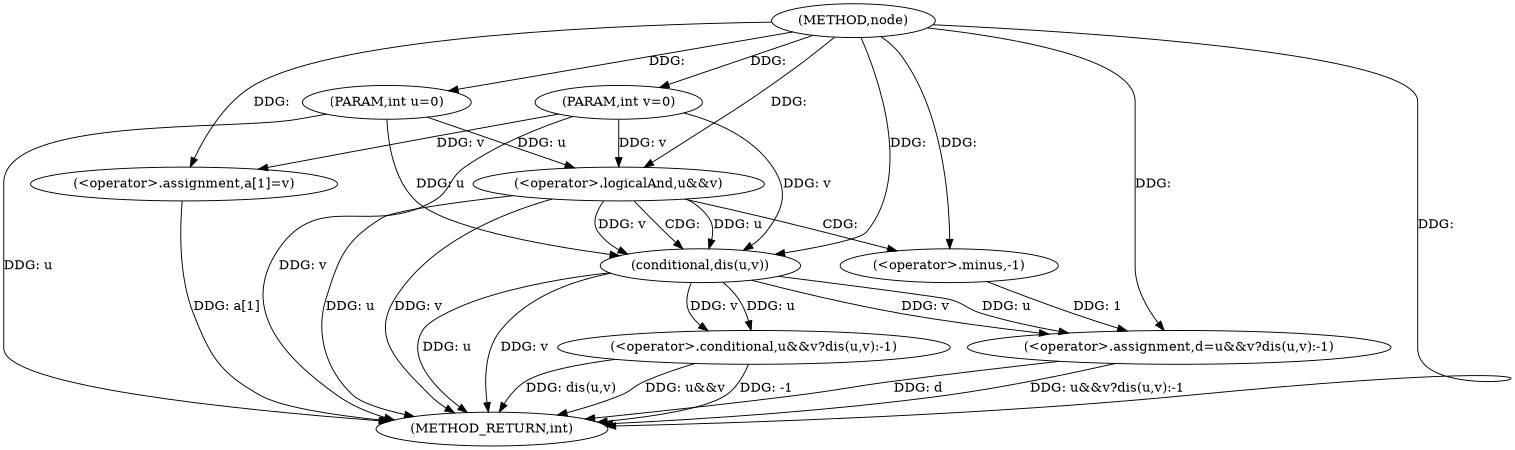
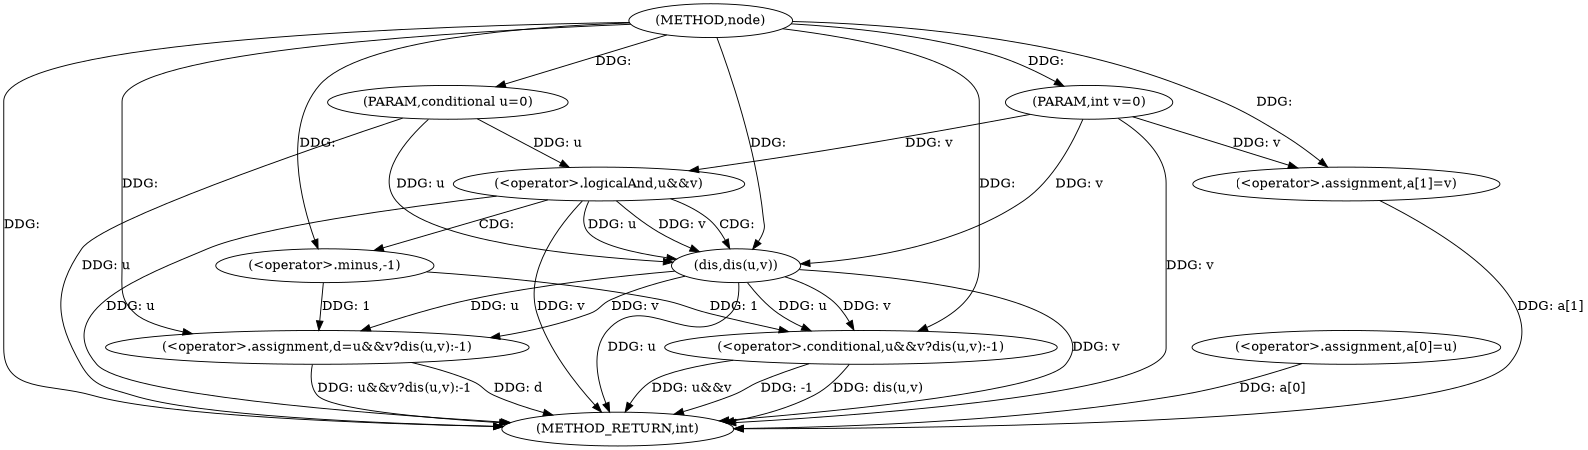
node "(PARAM,int u=0)": label "(PARAM,int u=0)" -> "(PARAM,conditional u=0)"
edge "(METHOD,node)" -> "(<operator>.logicalAnd,u&&v)": now "(METHOD,node)" -> "(<operator>.conditional,u&&v?dis(u,v):-1)"
node "(conditional,dis(u,v))": label "(conditional,dis(u,v))" -> "(dis,dis(u,v))"
edge "(<operator>.minus,-1)" -> "(<operator>.conditional,u&&v?dis(u,v):-1)": added, label "DDG: 1"
node "(<operator>.assignment,a[0]=u)": added
